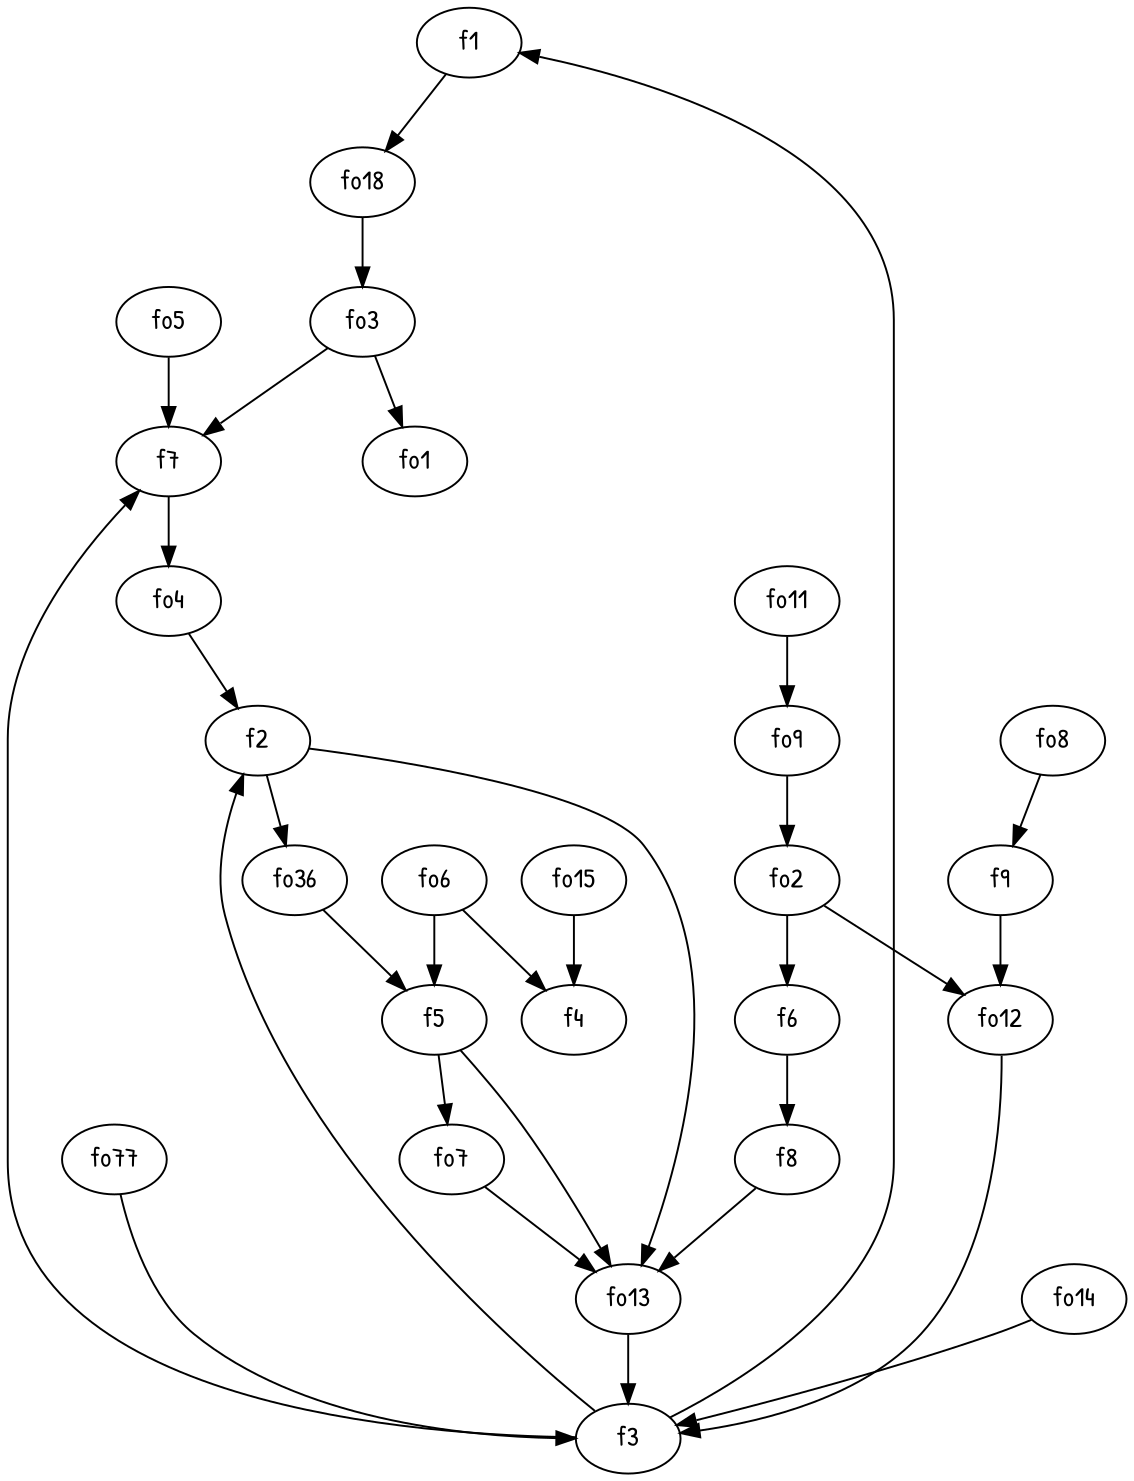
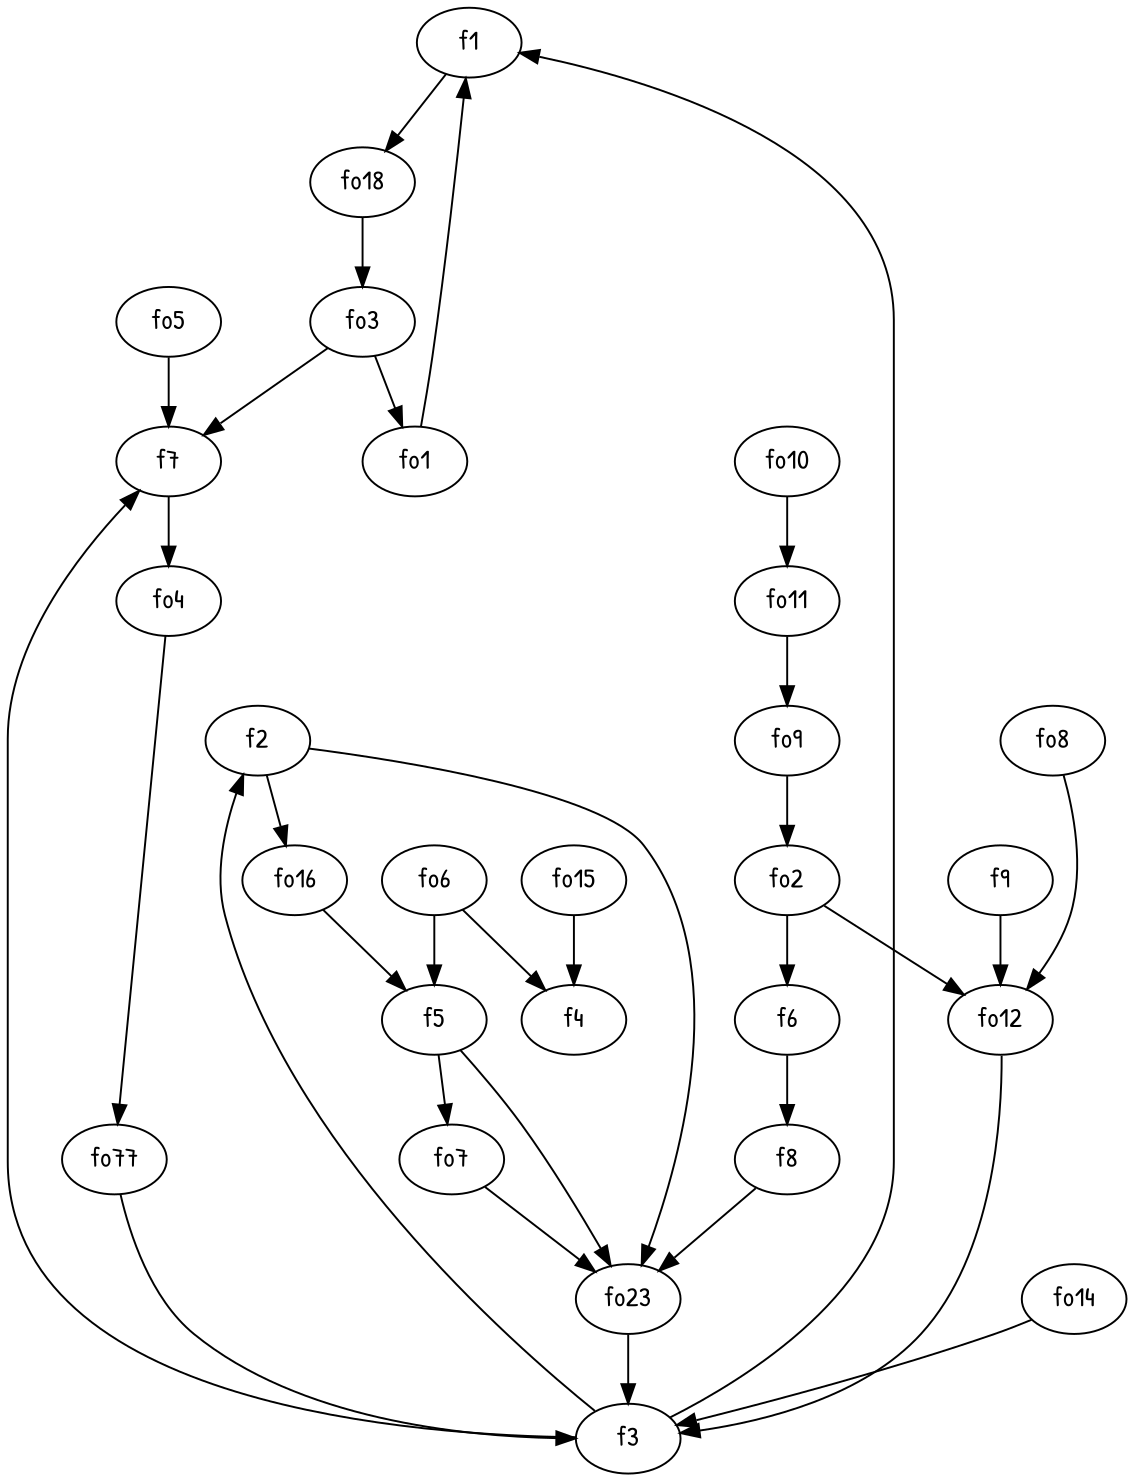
edge "fo1" -> "f1": added
node "fo10": added
edge "fo4" -> "f2": now "fo4" -> "fo77"
edge "fo8" -> "f9": now "fo8" -> "fo12"
node "fo36": label "fo36" -> "fo16"
node "fo13": label "fo13" -> "fo23"
